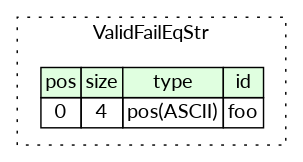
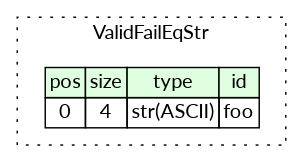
node "pos": text "pos(ASCII)" -> "str(ASCII)"
